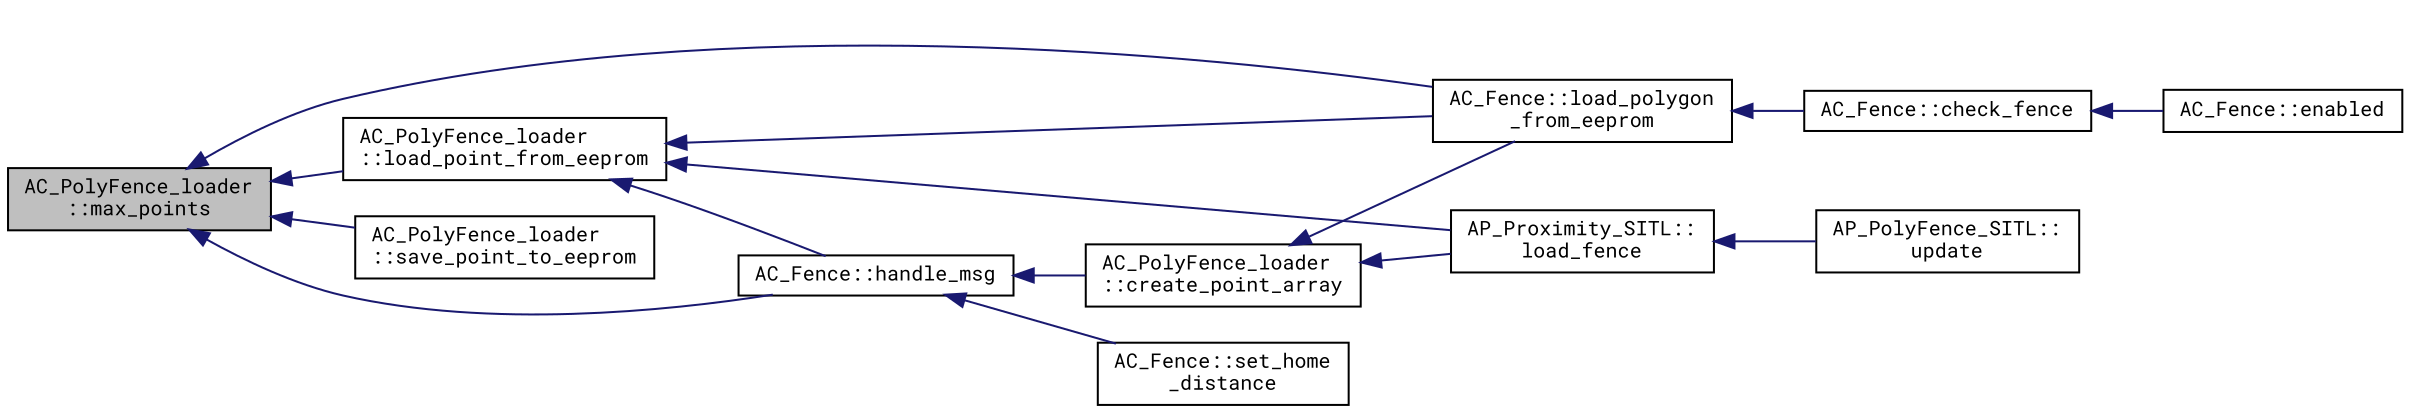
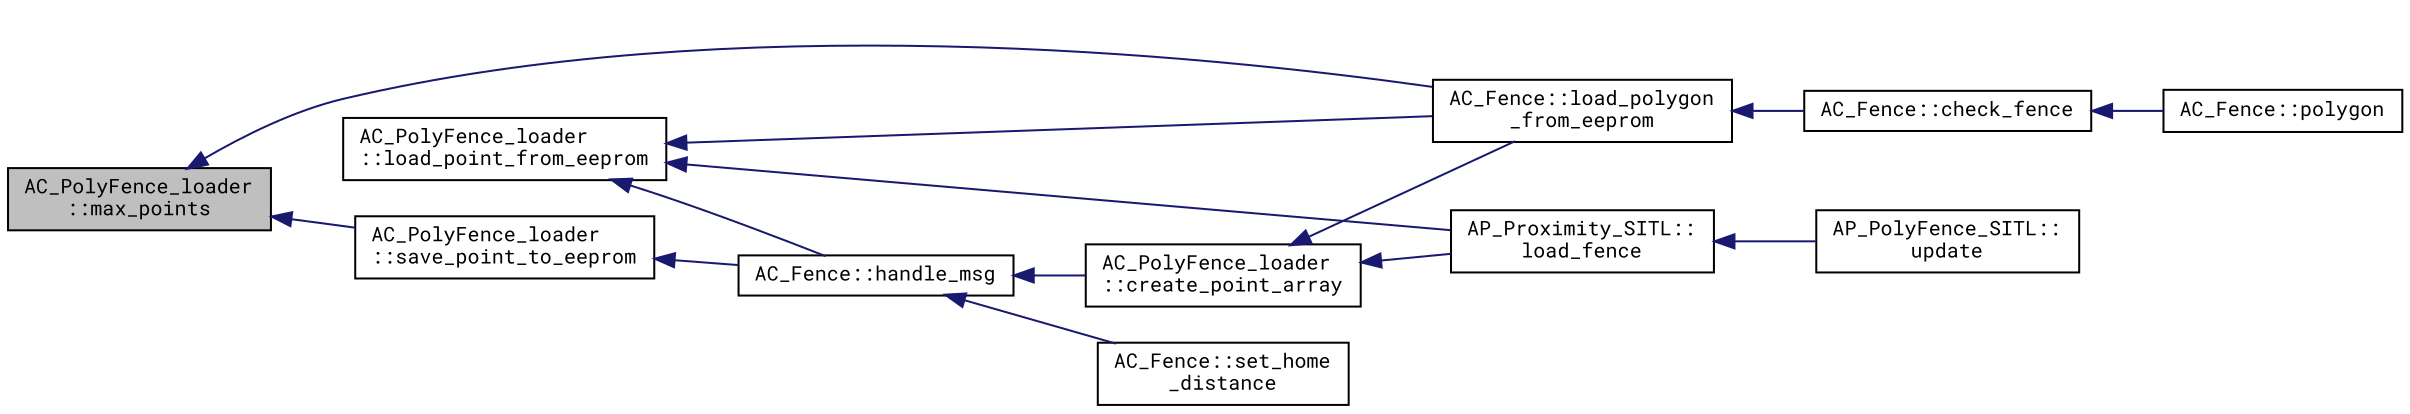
node "AC_Fence::enabled": label "AC_Fence::enabled" -> "AC_Fence::polygon"
edge "AC_PolyFence_loader ::load_point_from_eeprom" -> "AC_PolyFence_loader ::max_points": removed
edge "AC_Fence::handle_msg" -> "AC_PolyFence_loader ::max_points": now "AC_Fence::handle_msg" -> "AC_PolyFence_loader ::save_point_to_eeprom"
